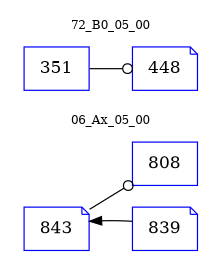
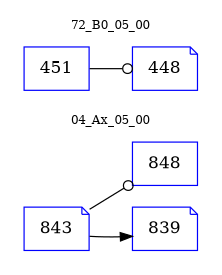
node "351": label "351" -> "451"
cluster "06_Ax_05_00": label "06_Ax_05_00" -> "04_Ax_05_00"
node "808": label "808" -> "848"
edge "839" -> "843": reversed
